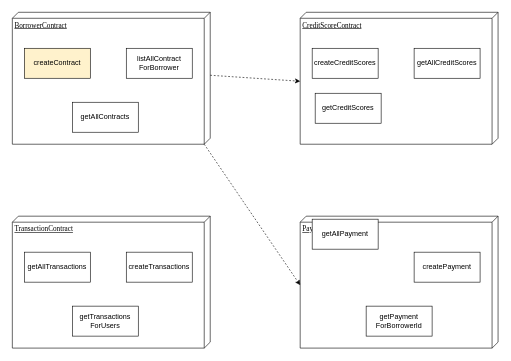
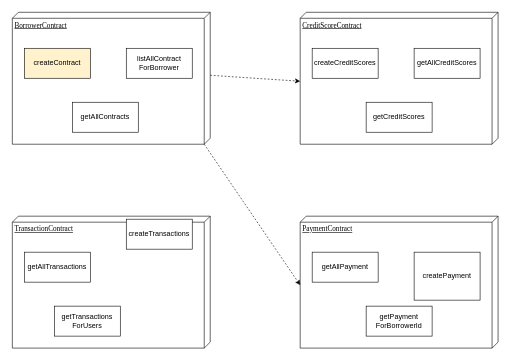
node "getCreditScores": moved (348, 108) -> (399, 117)
node "getAllPayment": moved (345, 234) -> (345, 267)
node "createTransactions": moved (159, 267) -> (159, 234)
node "createPayment": size 66x30 -> 66x48
node "getTransactions ForUsers": moved (105, 321) -> (87, 321)
